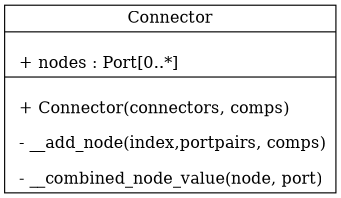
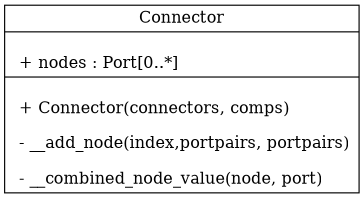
node "Connector": text "- __add_node(index,portpairs, comps)" -> "- __add_node(index,portpairs, portpairs)"
